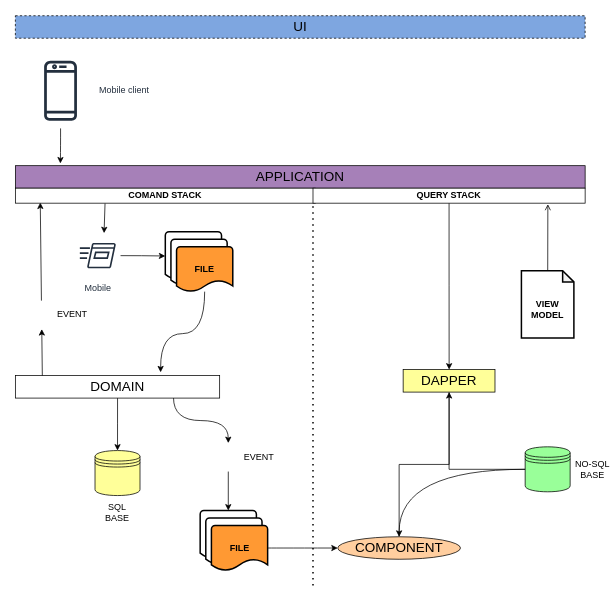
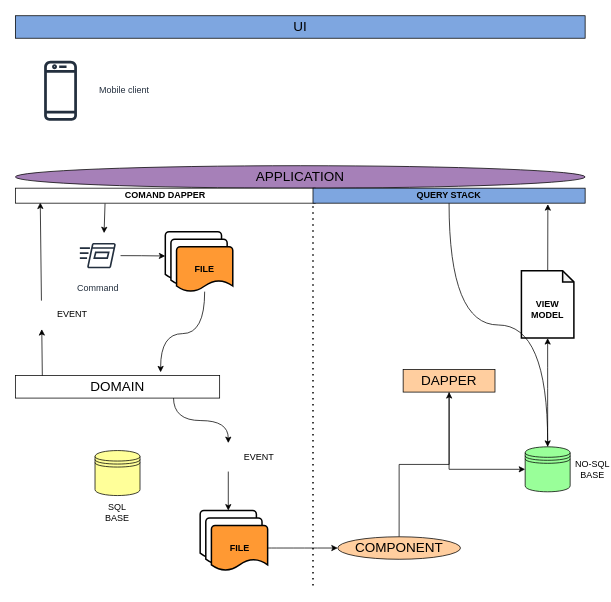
node "UI": style dashed -> solid
edge "Mobile client" -> "APPLICATION": removed
node "APPLICATION": shape rectangle -> ellipse
node "COMAND STACK": label "COMAND STACK" -> "COMAND DAPPER"
node "QUERY STACK": fillcolor #ffffff -> #7ea6e0
edge "VIEW MODEL" -> "QUERY STACK": arrowhead open -> classic
edge "QUERY STACK" -> "DAPPER": now "QUERY STACK" -> "NO-SQL BASE"
node "Mobile": label "Mobile" -> "Command"
node "DAPPER": fillcolor #ffff99 -> #ffce9f
edge "DOMAIN" -> "SQL BASE": removed
edge "DAPPER" -- "NO-SQL BASE": arrowhead none -> classic
edge "NO-SQL BASE" -> "COMPONENT": now "NO-SQL BASE" -> "VIEW MODEL"
